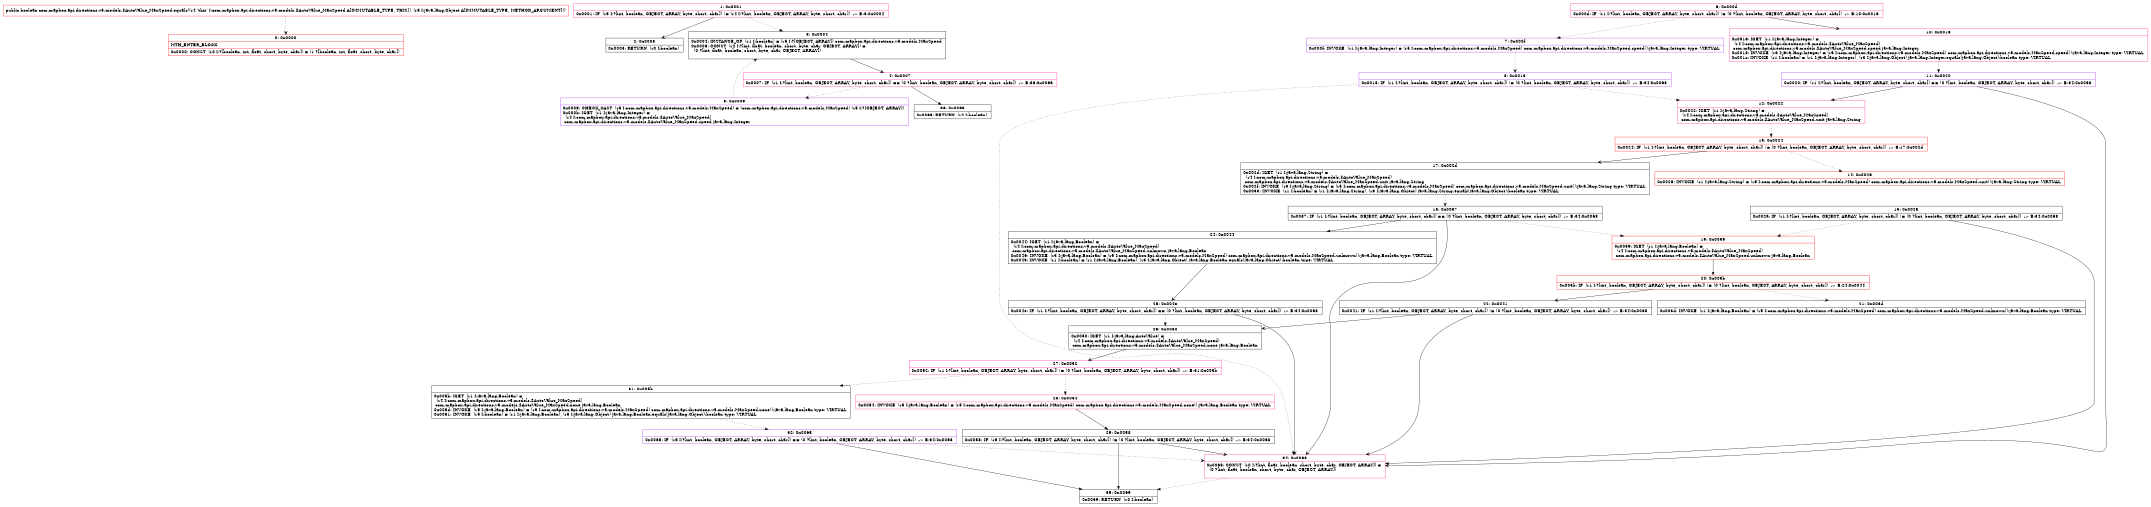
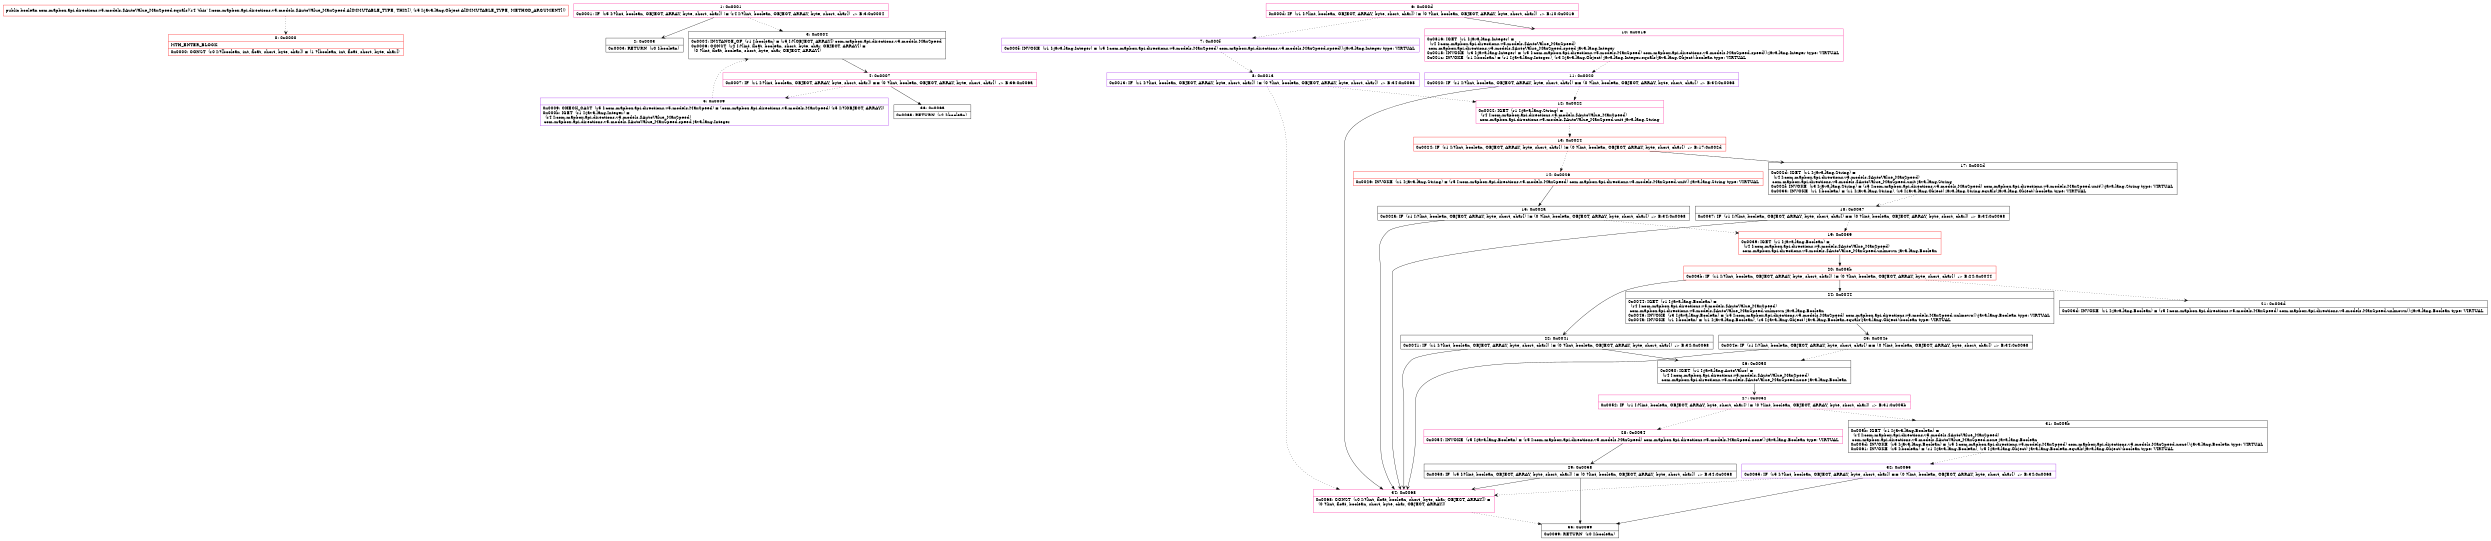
edge "11: 0x0020" -> "12: 0x0022": style solid -> dotted
edge "14: 0x0026" -> "15: 0x002a": added
edge "18: 0x0037" -> "24: 0x0044": now "20: 0x003b" -> "24: 0x0044"
edge "28: 0x0054" -> "29: 0x0058": arrowhead normal -> vee
edge "11: 0x0020" -> "34: 0x0068": arrowhead vee -> normal
